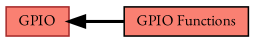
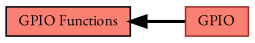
edge "GPIO Functions" -> "GPIO": reversed
